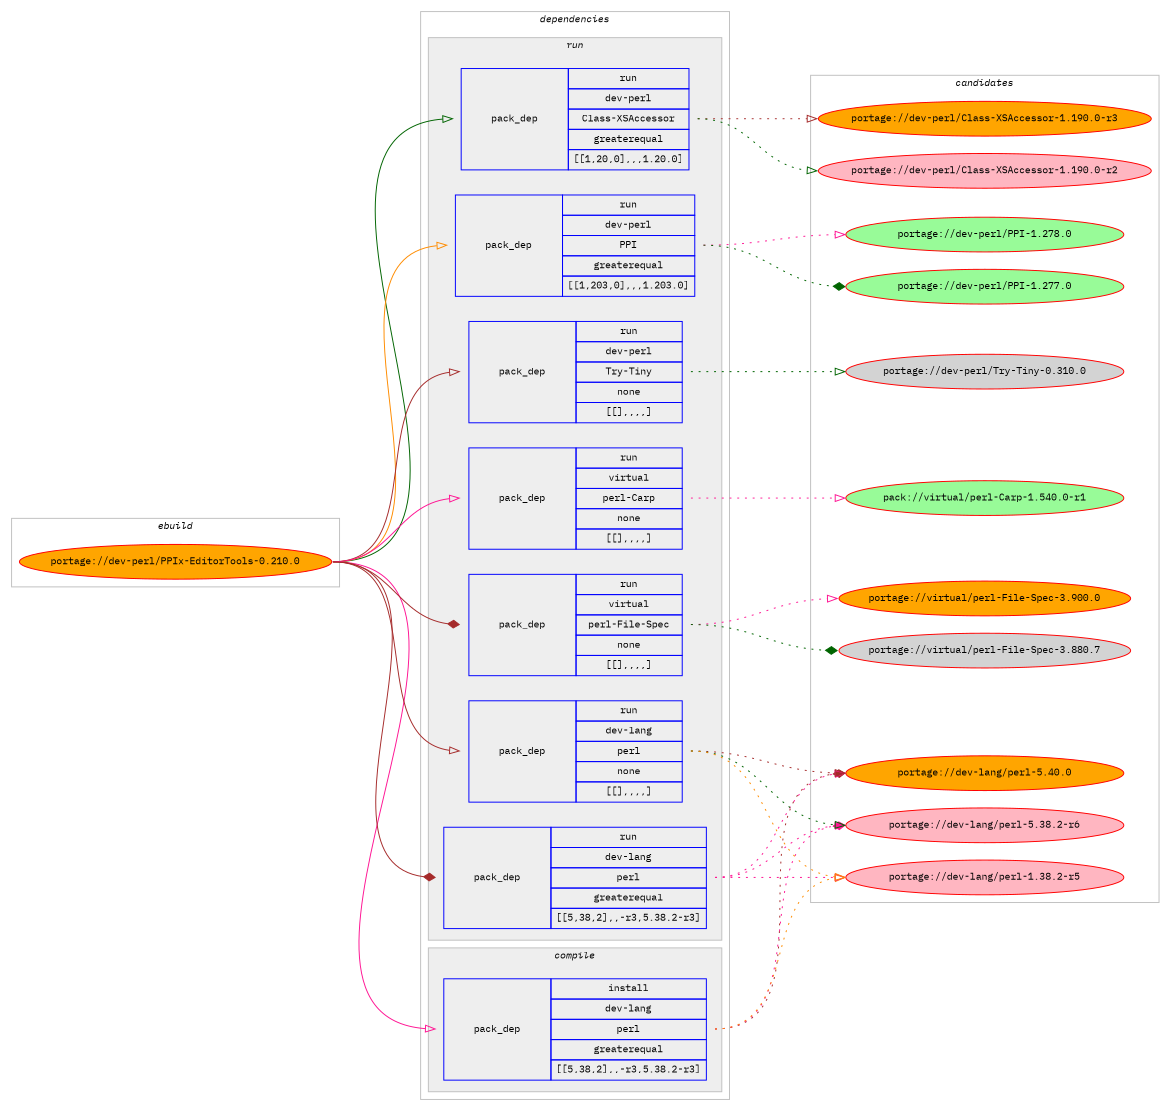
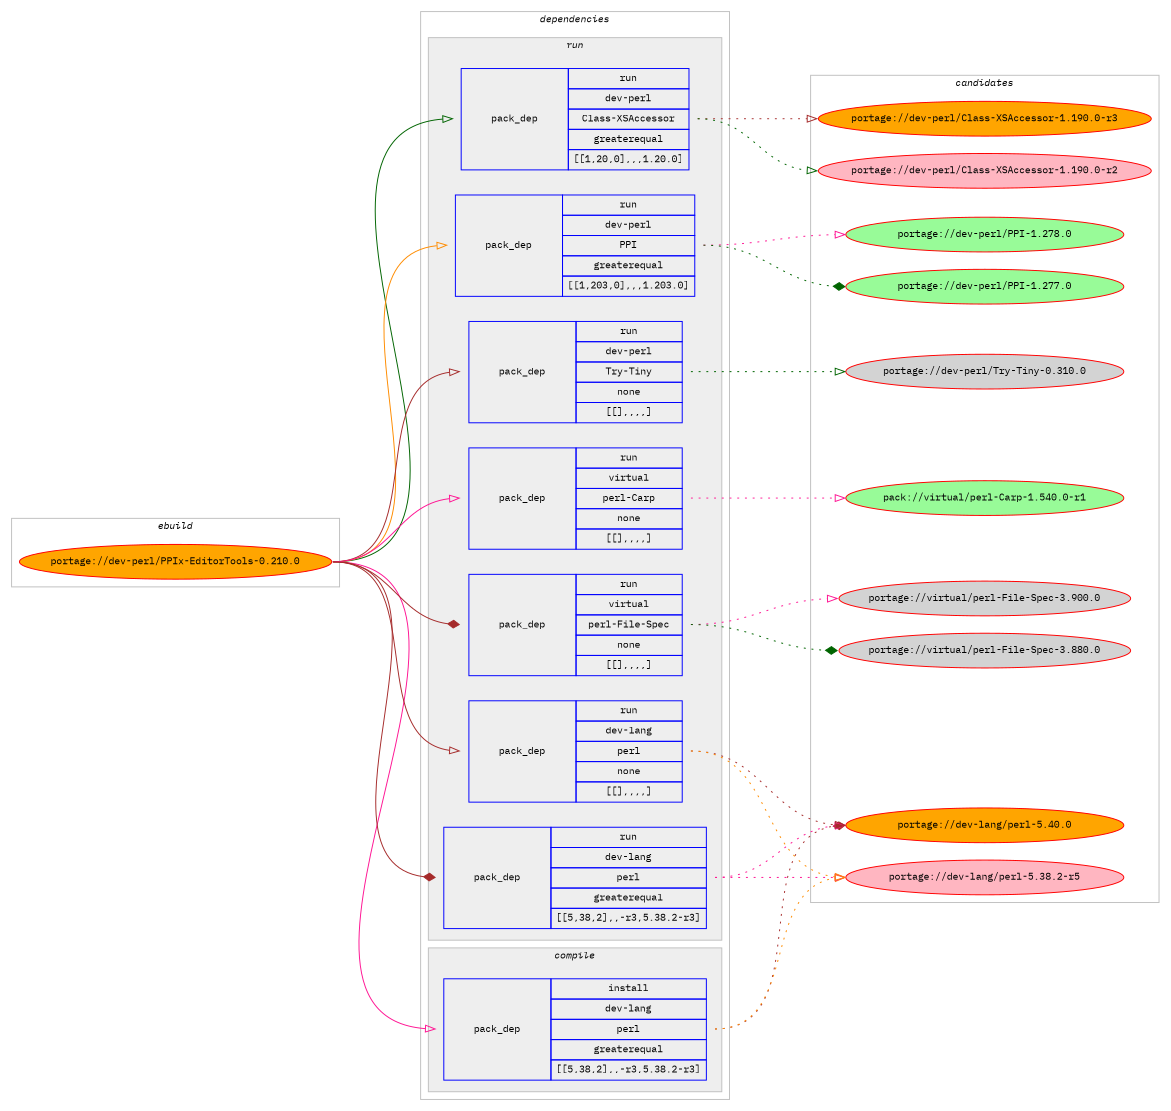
node "portage://virtual/perl-File-Spec-3.900.0": fillcolor orange -> lightgrey
node "portage://virtual/perl-File-Spec-3.880.7": label "portage://virtual/perl-File-Spec-3.880.7" -> "portage://virtual/perl-File-Spec-3.880.0"
node "portage://dev-lang/perl-5.38.2-r6": removed
node "portage://dev-lang/perl-1.38.2-r5": label "portage://dev-lang/perl-1.38.2-r5" -> "portage://dev-lang/perl-5.38.2-r5"
